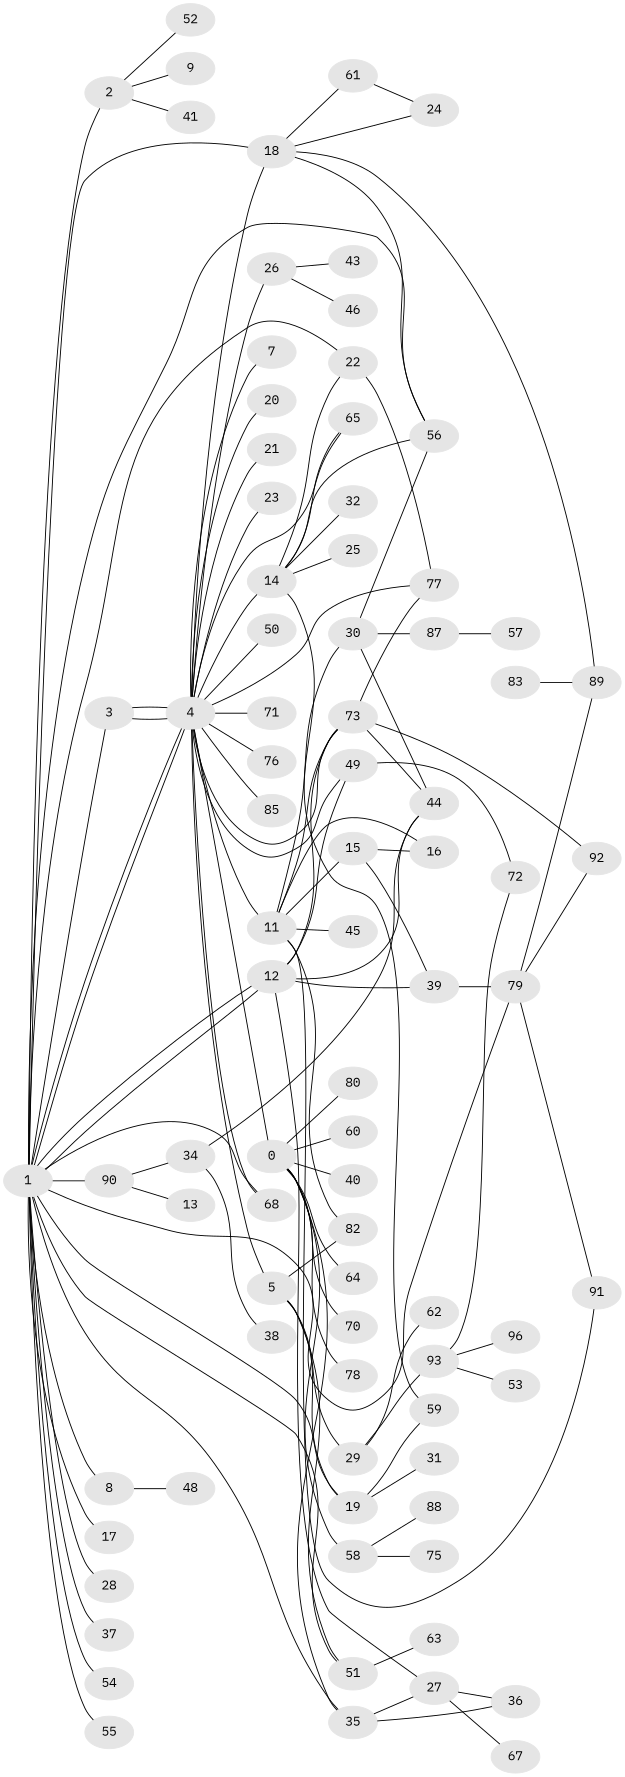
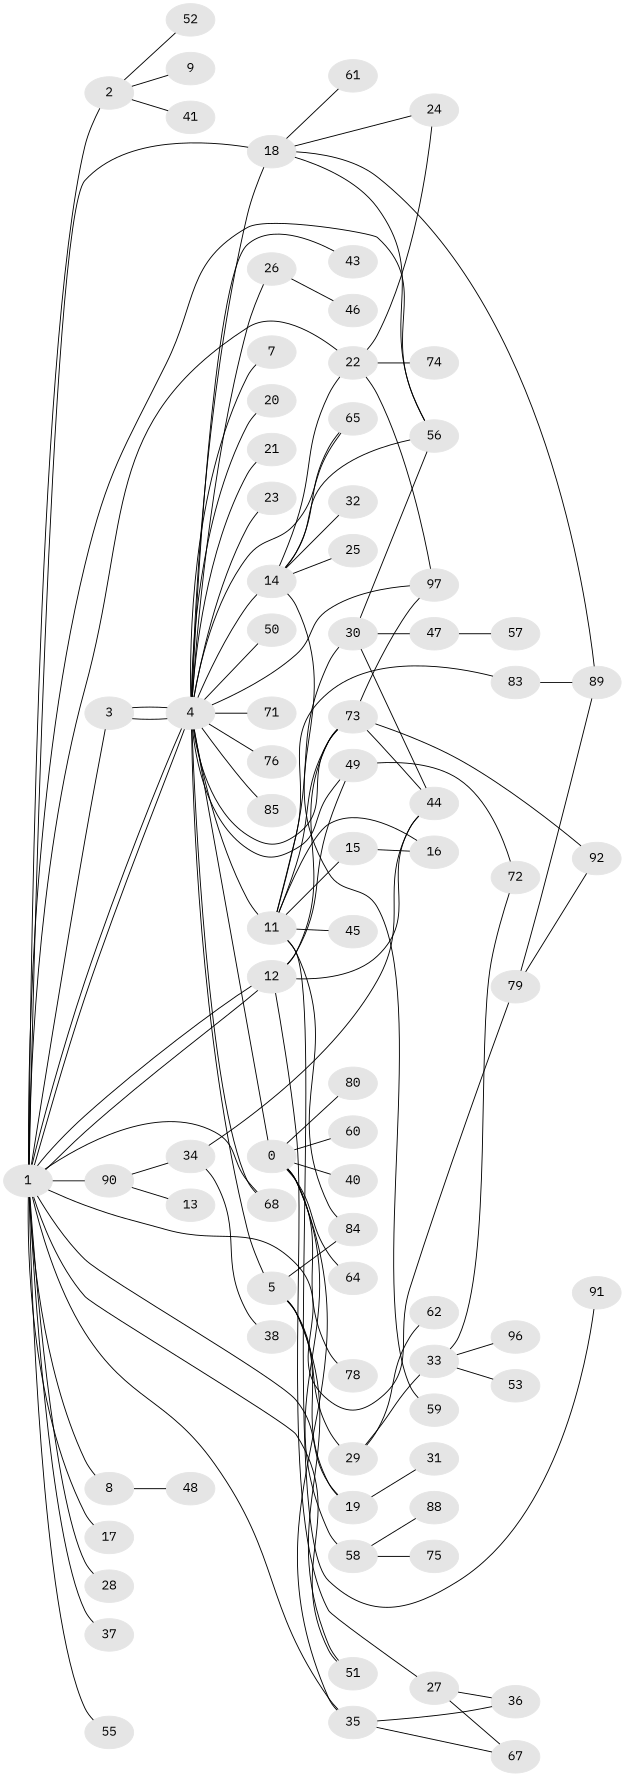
edge "61" -- "24": now "22" -- "24"
edge "43" -- "26": now "43" -- "4"
node "74": added
node "77": label "77" -> "97"
node "87": label "87" -> "47"
edge "83" -- "11": added
node "39": removed
edge "79" -- "91": removed
node "82": label "82" -> "84"
node "70": removed
node "93": label "93" -> "33"
edge "59" -- "19": removed
node "63": removed
node "54": removed
edge "27" -- "35": now "67" -- "35"
